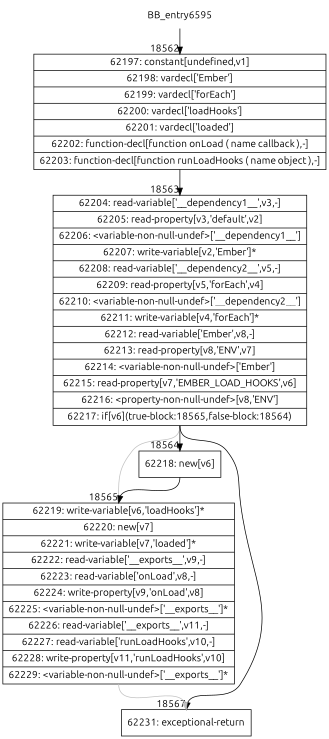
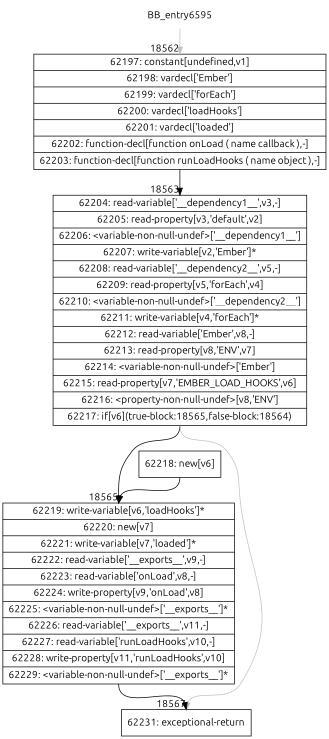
edge "BB_entry6595" -> "62197: constant[undefined,v1]": color black -> gray
edge "62204: read-variable['__dependency1__',v3,-]" -> "62218: new[v6]": removed
edge "62204: read-variable['__dependency1__',v3,-]" -> "62219: write-variable[v6,'loadHooks']*": color gray -> black
edge "62204: read-variable['__dependency1__',v3,-]" -> "62231: exceptional-return": color black -> gray
edge "62219: write-variable[v6,'loadHooks']*" -> "62231: exceptional-return": color gray -> black
